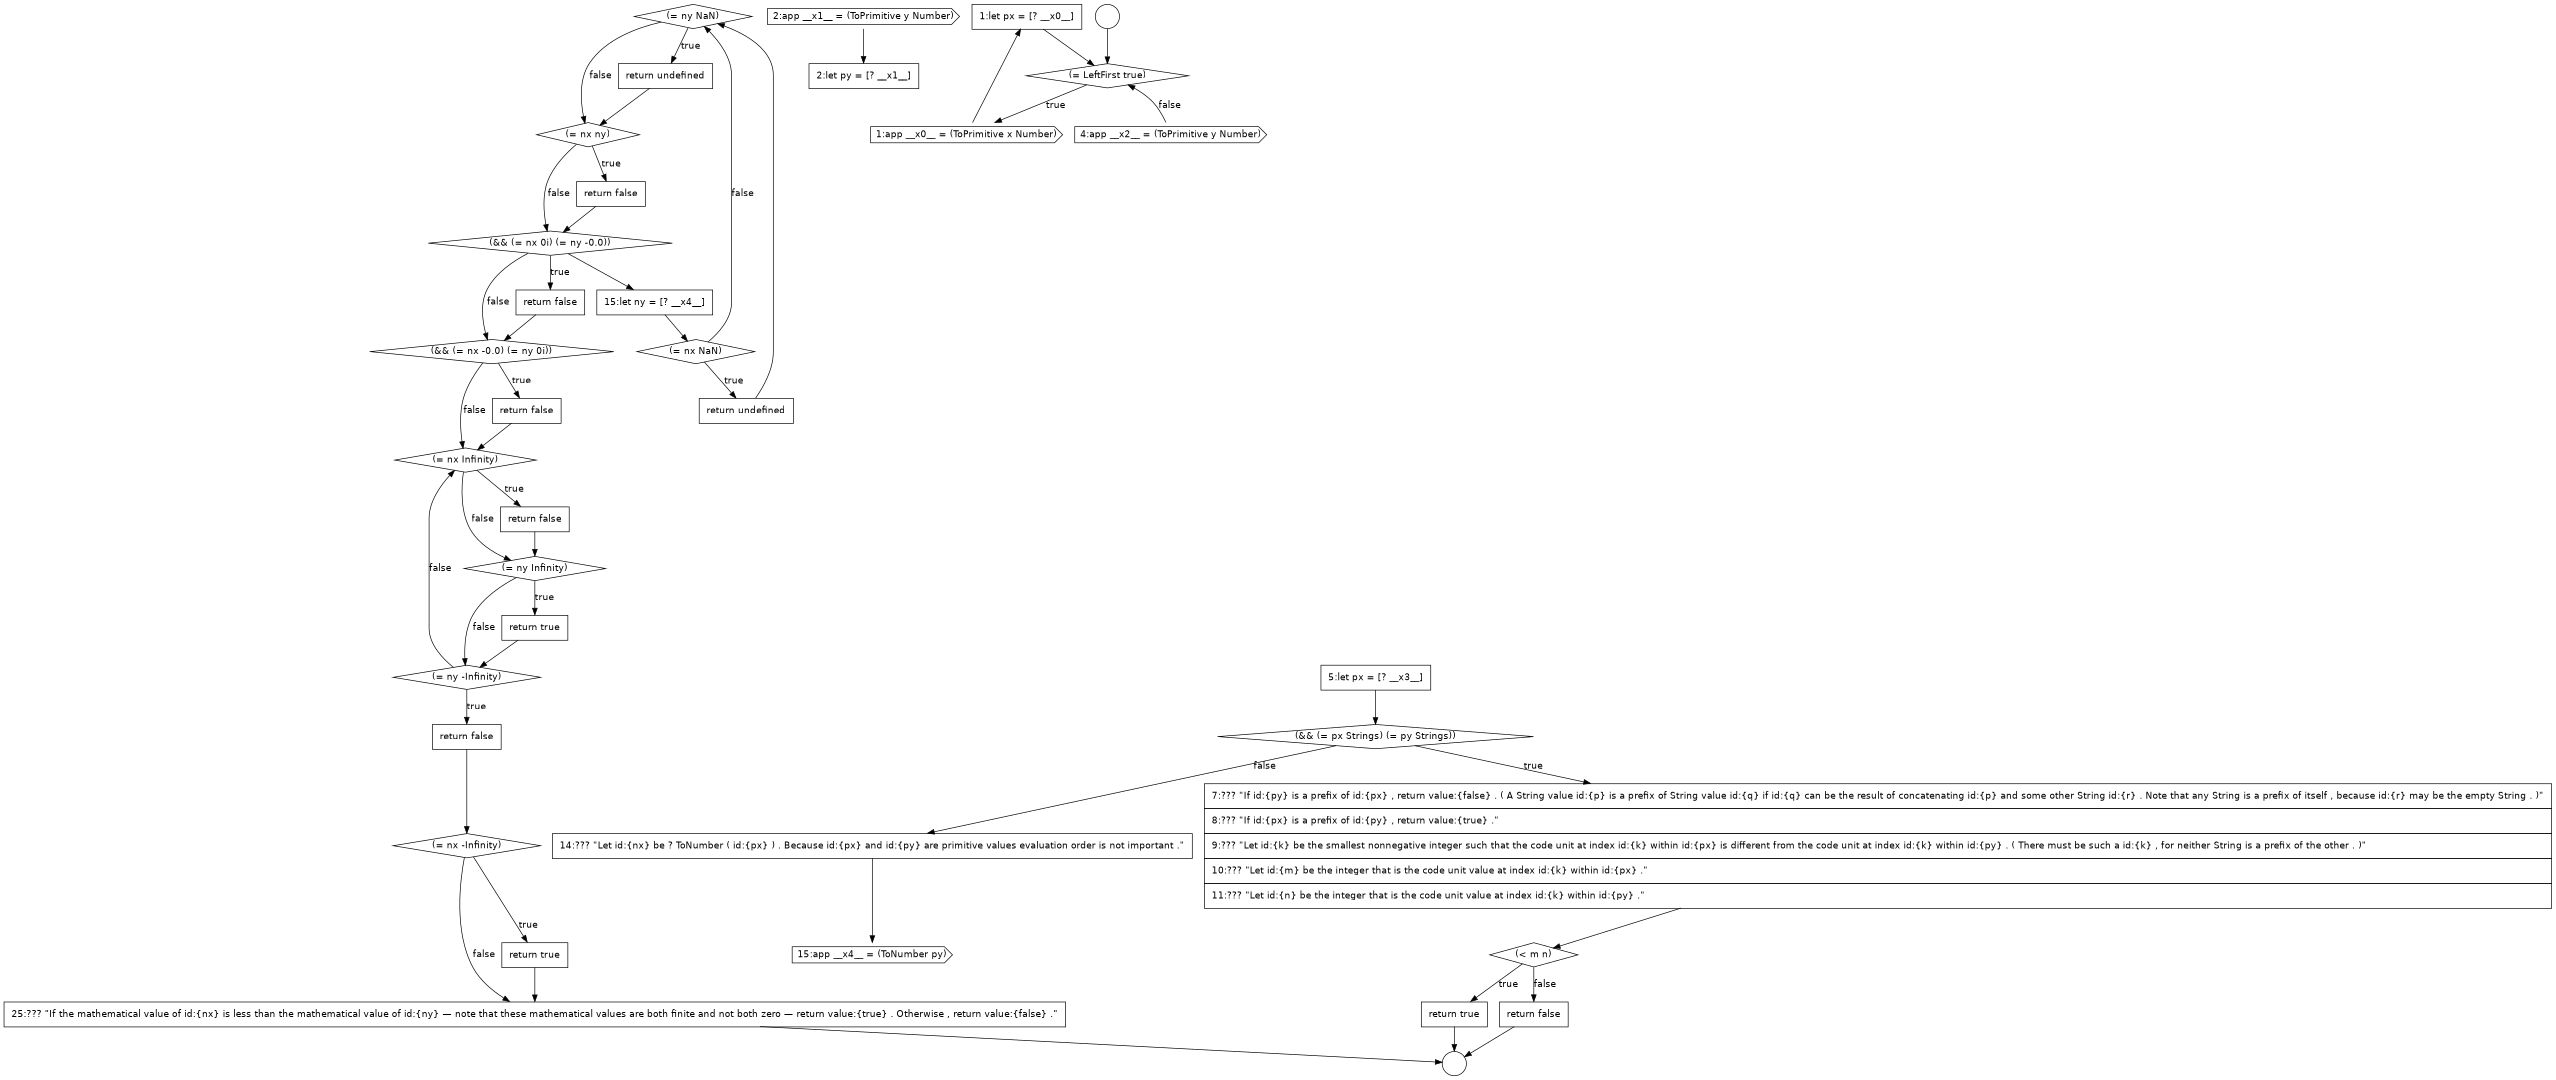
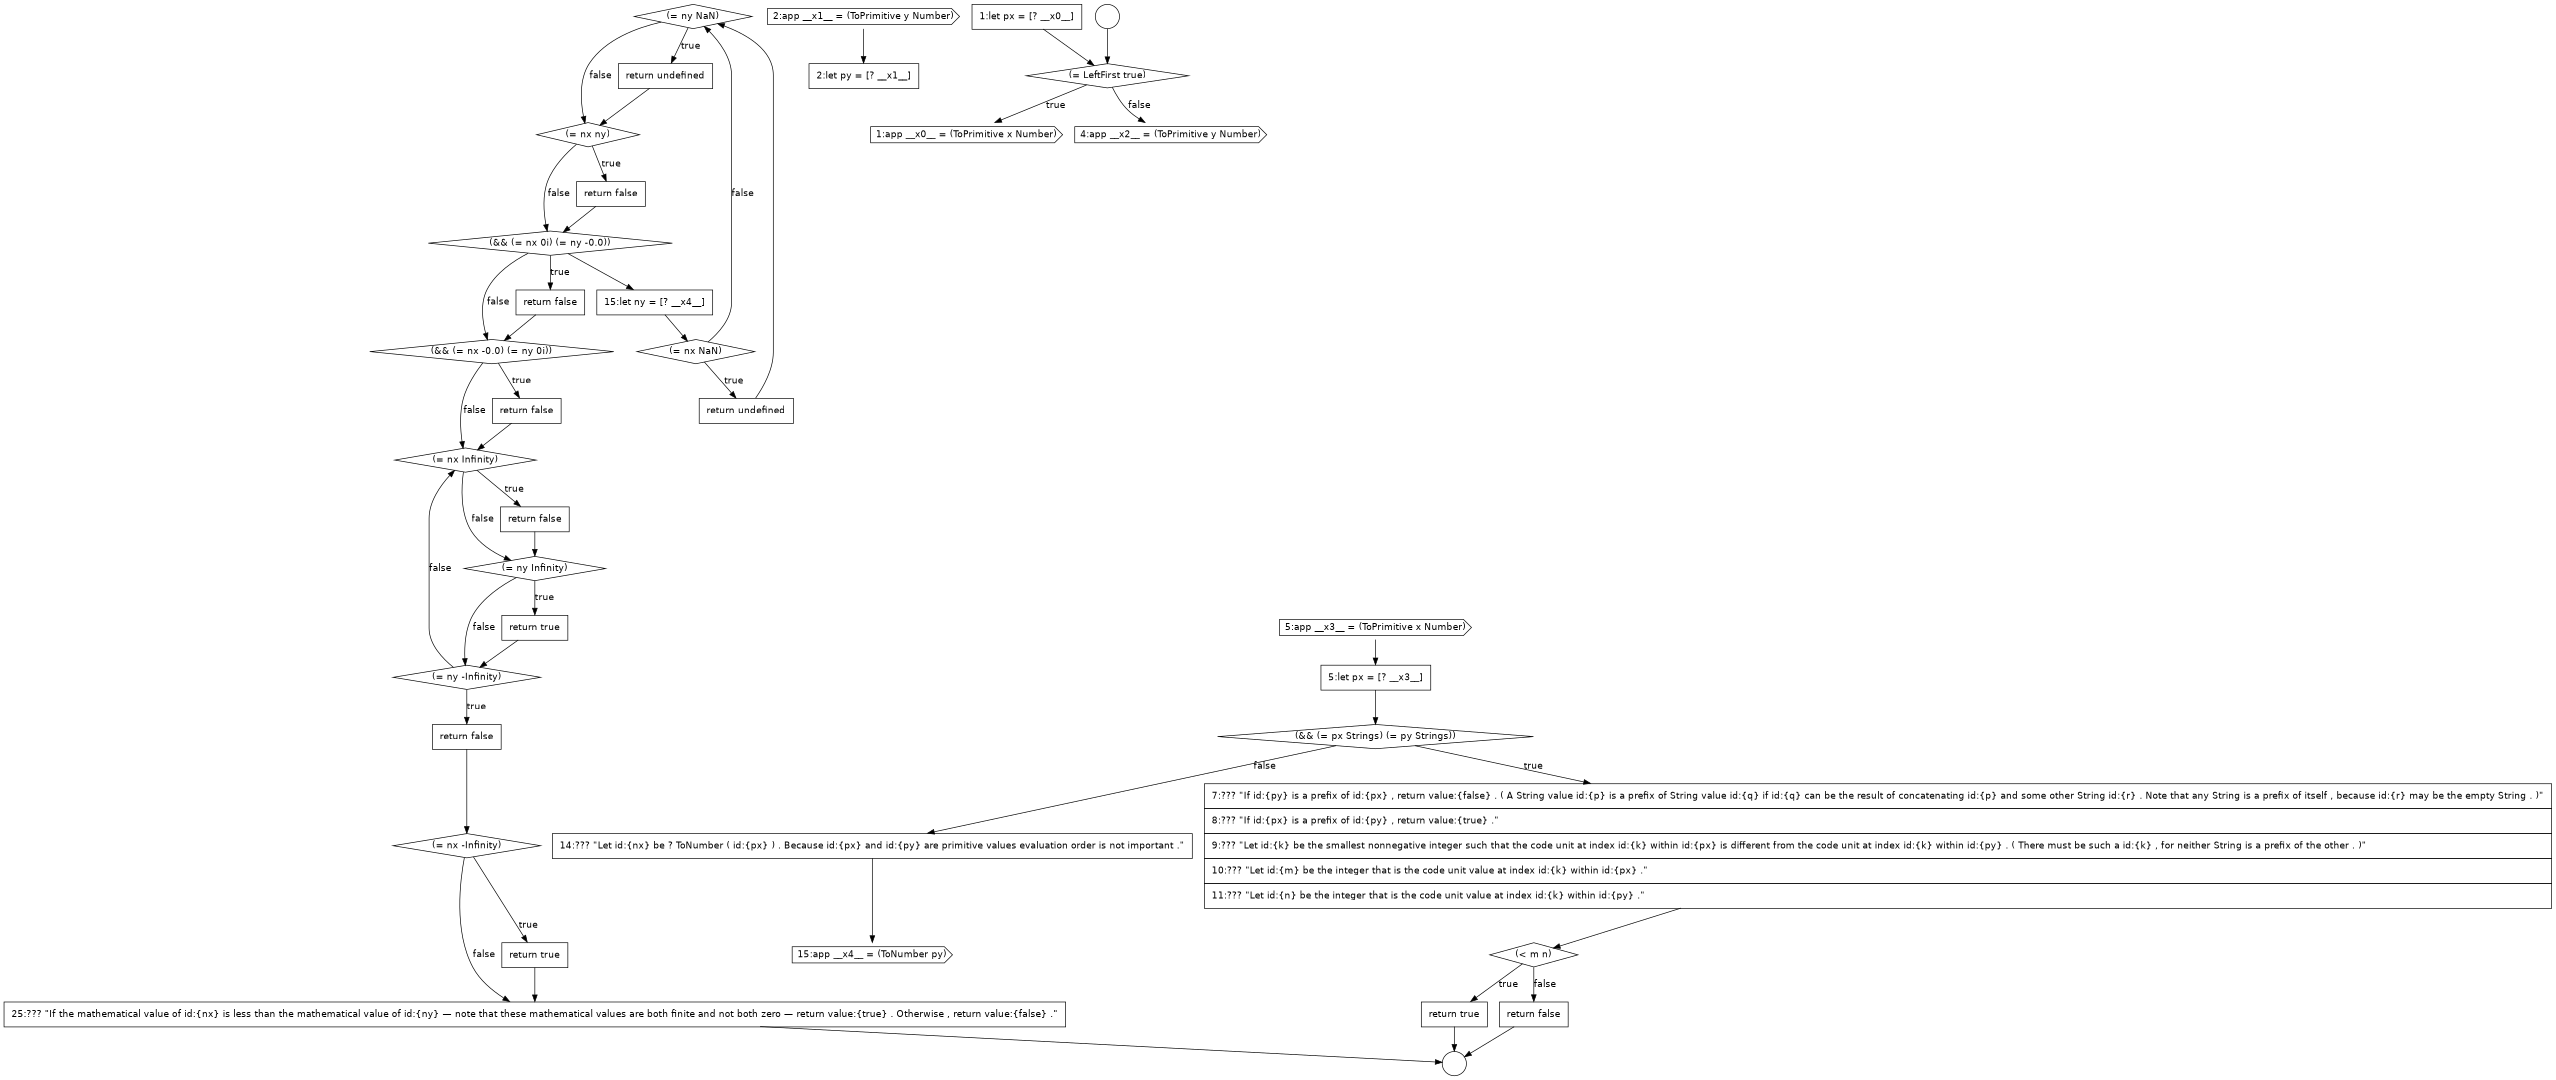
edge "1:app __x0__ = (ToPrimitive x Number)" -> "1:let px = [? __x0__]": removed
edge "4:app __x2__ = (ToPrimitive y Number)" -> "(= LeftFirst true)": reversed
node "5:app __x3__ = (ToPrimitive x Number)": added
